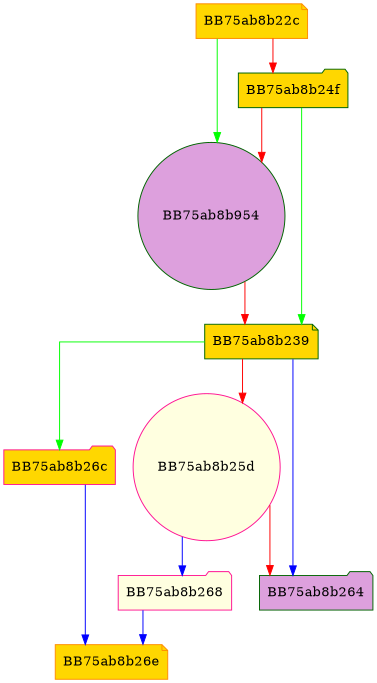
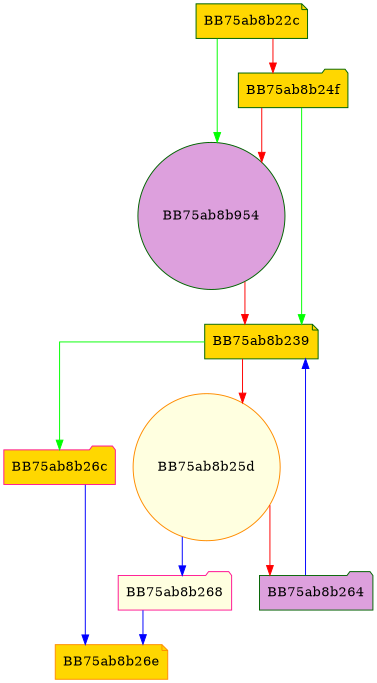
node "BB75ab8b22c": color darkorange -> darkgreen
edge "BB75ab8b239" -> "BB75ab8b264": reversed
node "BB75ab8b25d": color deeppink -> darkorange
